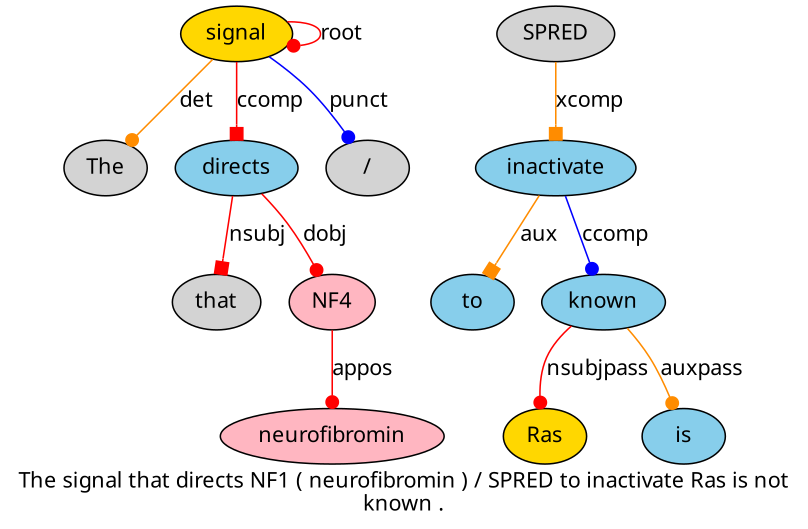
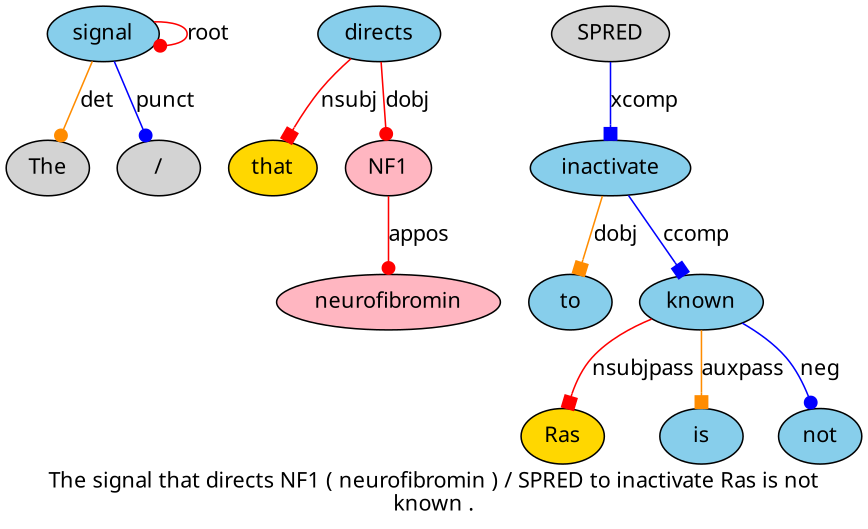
node "signal": fillcolor gold -> skyblue
edge "signal" -> "directs": removed, label "ccomp"
edge "SPRED" -> "inactivate": color darkorange -> blue
edge "inactivate" -> "known": arrowhead dot -> box
edge "inactivate" -> "to": label "aux" -> "dobj"
node "that": fillcolor lightgrey -> gold
node "NF4": label "NF4" -> "NF1"
edge "known" -> "Ras": arrowhead dot -> box
edge "known" -> "is": arrowhead dot -> box
node "not": added
